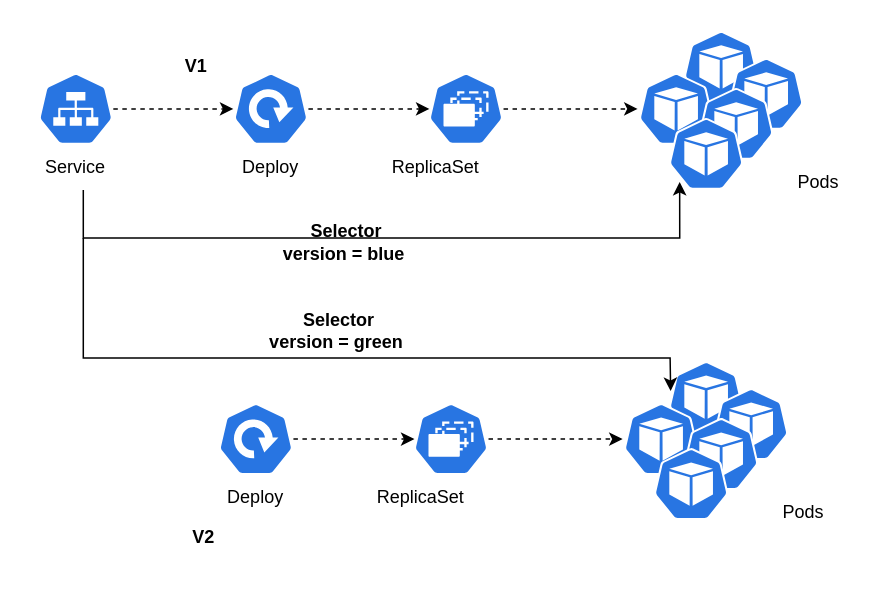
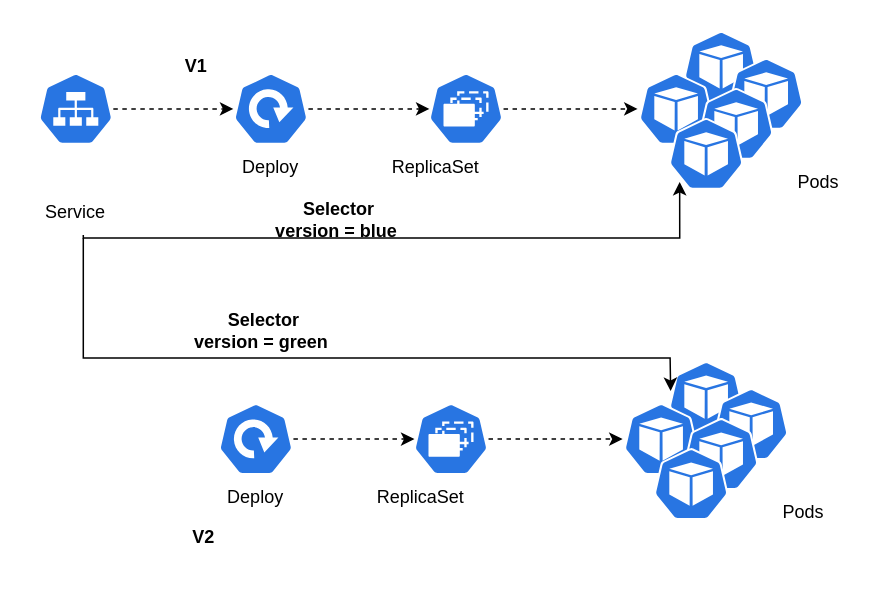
node "Service": moved (76, 167) -> (76, 212)
node "Selector version = blue": moved (346, 242) -> (338, 220)
node "Selector version = green": moved (338, 331) -> (263, 331)
